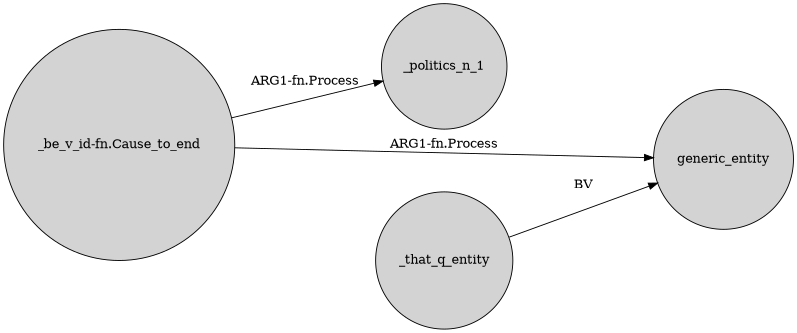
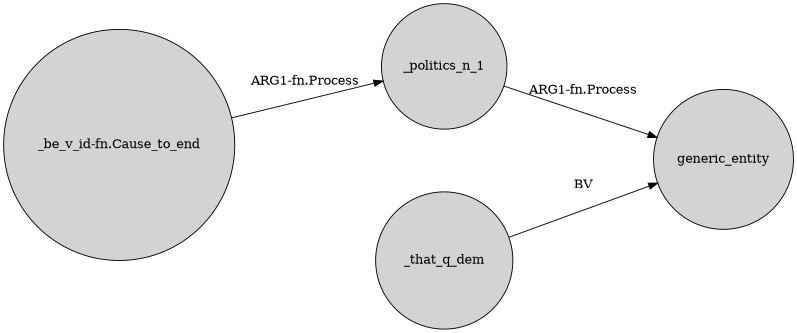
edge "_be_v_id-fn.Cause_to_end" -> "generic_entity": now "_politics_n_1" -> "generic_entity"
node "_that_q_entity": label "_that_q_entity" -> "_that_q_dem"
